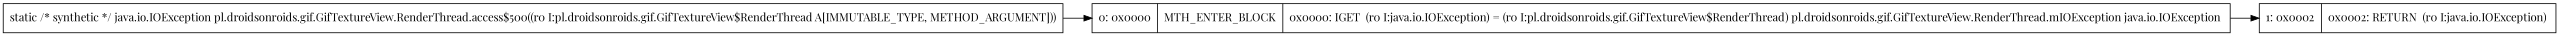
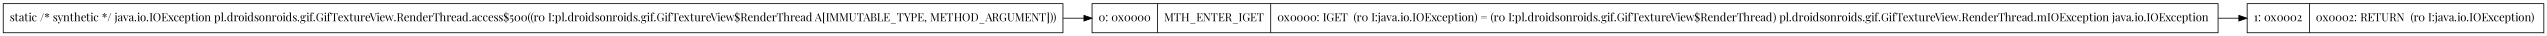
node "0: 0x0000": text "MTH_ENTER_BLOCK" -> "MTH_ENTER_IGET"
